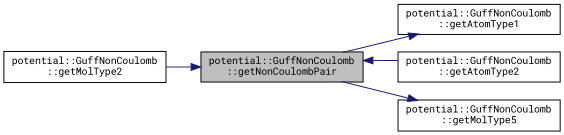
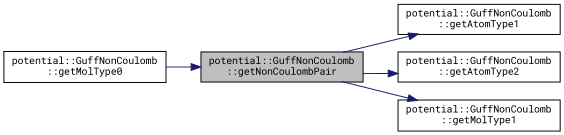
edge "potential::GuffNonCoulomb ::getAtomType2" -> "potential::GuffNonCoulomb ::getNonCoulombPair": reversed
node "potential::GuffNonCoulomb ::getMolType2": label "potential::GuffNonCoulomb ::getMolType2" -> "potential::GuffNonCoulomb ::getMolType0"
node "potential::GuffNonCoulomb ::getMolType5": label "potential::GuffNonCoulomb ::getMolType5" -> "potential::GuffNonCoulomb ::getMolType1"
